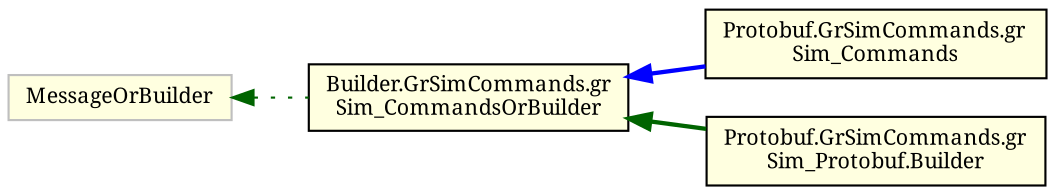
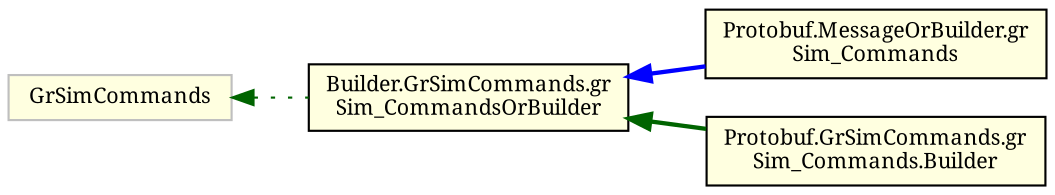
node "Protobuf.GrSimCommands.gr Sim_Commands": label "Protobuf.GrSimCommands.gr Sim_Commands" -> "Protobuf.MessageOrBuilder.gr Sim_Commands"
node "MessageOrBuilder": label "MessageOrBuilder" -> "GrSimCommands"
node "Protobuf.GrSimCommands.gr Sim_Protobuf.Builder": label "Protobuf.GrSimCommands.gr Sim_Protobuf.Builder" -> "Protobuf.GrSimCommands.gr Sim_Commands.Builder"
